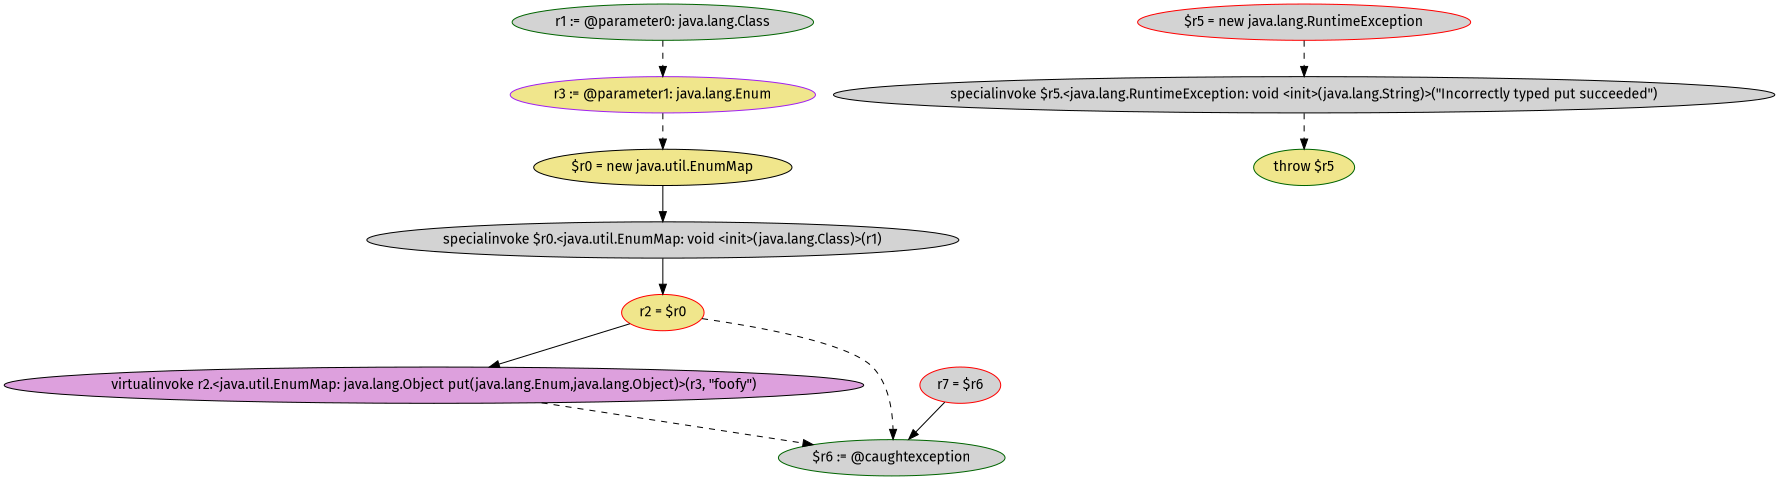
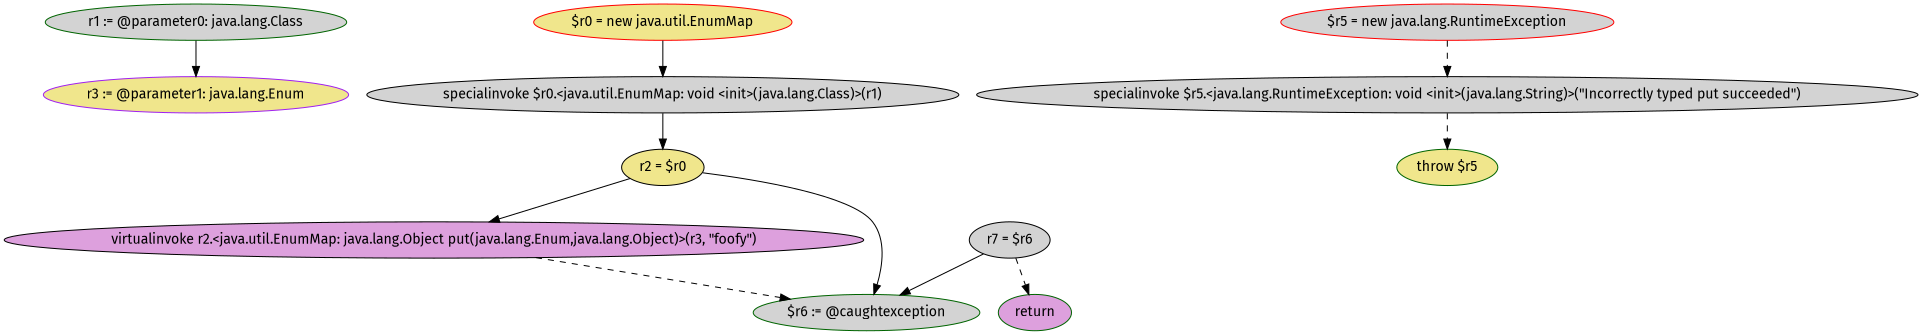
edge "r1 := @parameter0: java.lang.Class" -> "r3 := @parameter1: java.lang.Enum": style dashed -> solid
edge "r3 := @parameter1: java.lang.Enum" -> "$r0 = new java.util.EnumMap": removed
node "$r0 = new java.util.EnumMap": color black -> red
node "r2 = $r0": color red -> black
node "return": added
edge "r2 = $r0" -> "$r6 := @caughtexception": style dashed -> solid
node "r7 = $r6": color red -> black
